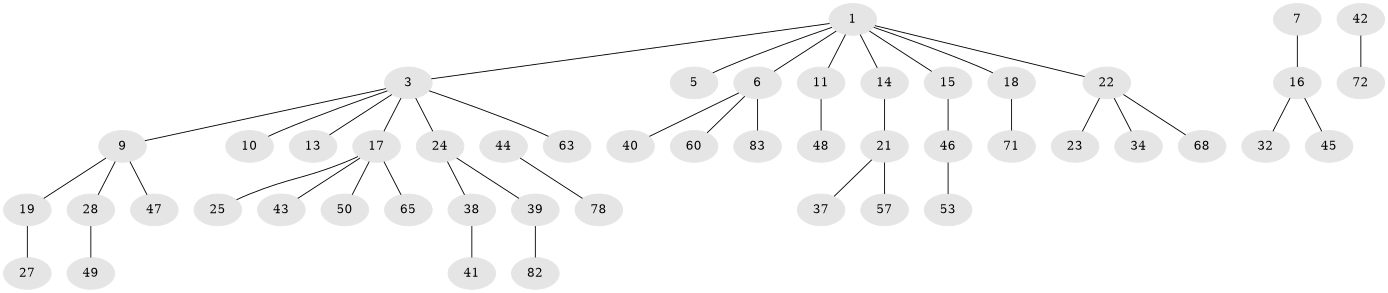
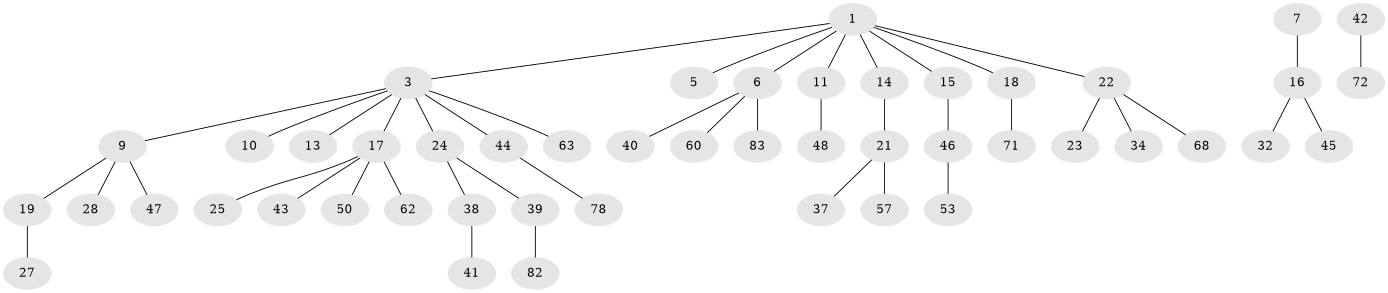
edge "3" -- "44": added
node "65": label "65" -> "62"
node "49": removed
